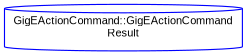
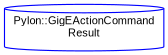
node "GigEActionCommand::GigEActionCommand Result": label "GigEActionCommand::GigEActionCommand Result" -> "Pylon::GigEActionCommand Result"
